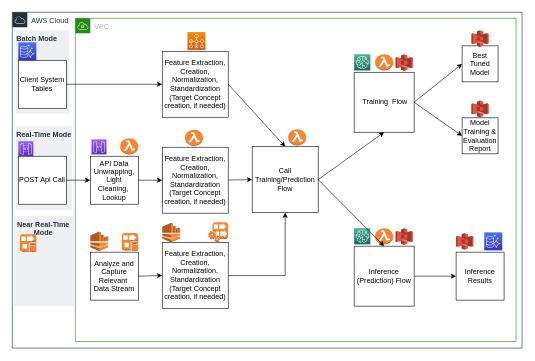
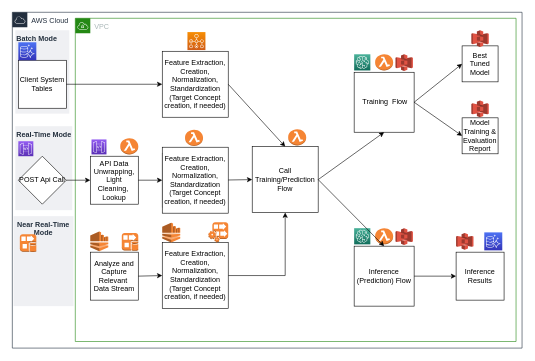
node "POST Api Call": shape rectangle -> diamond
